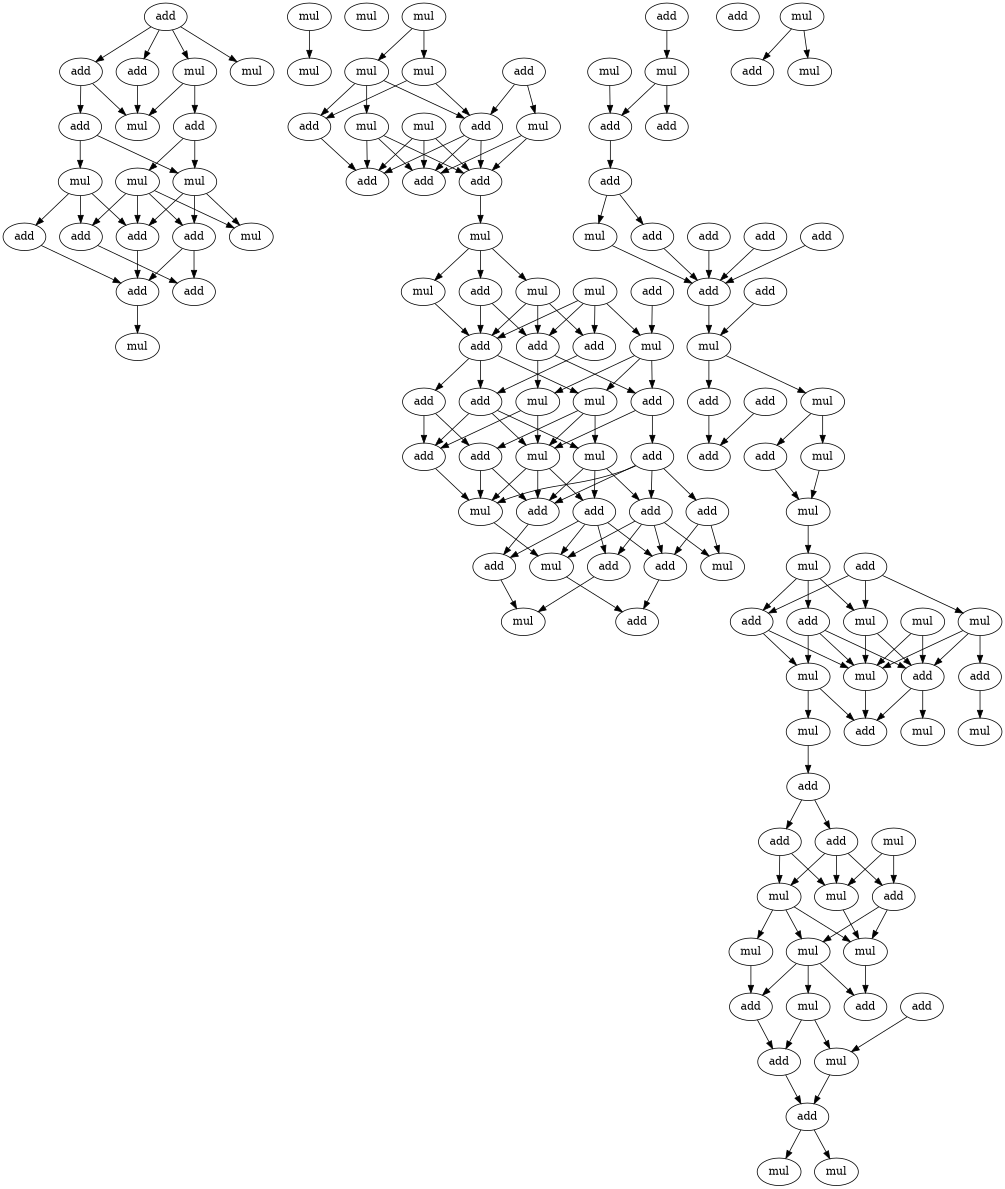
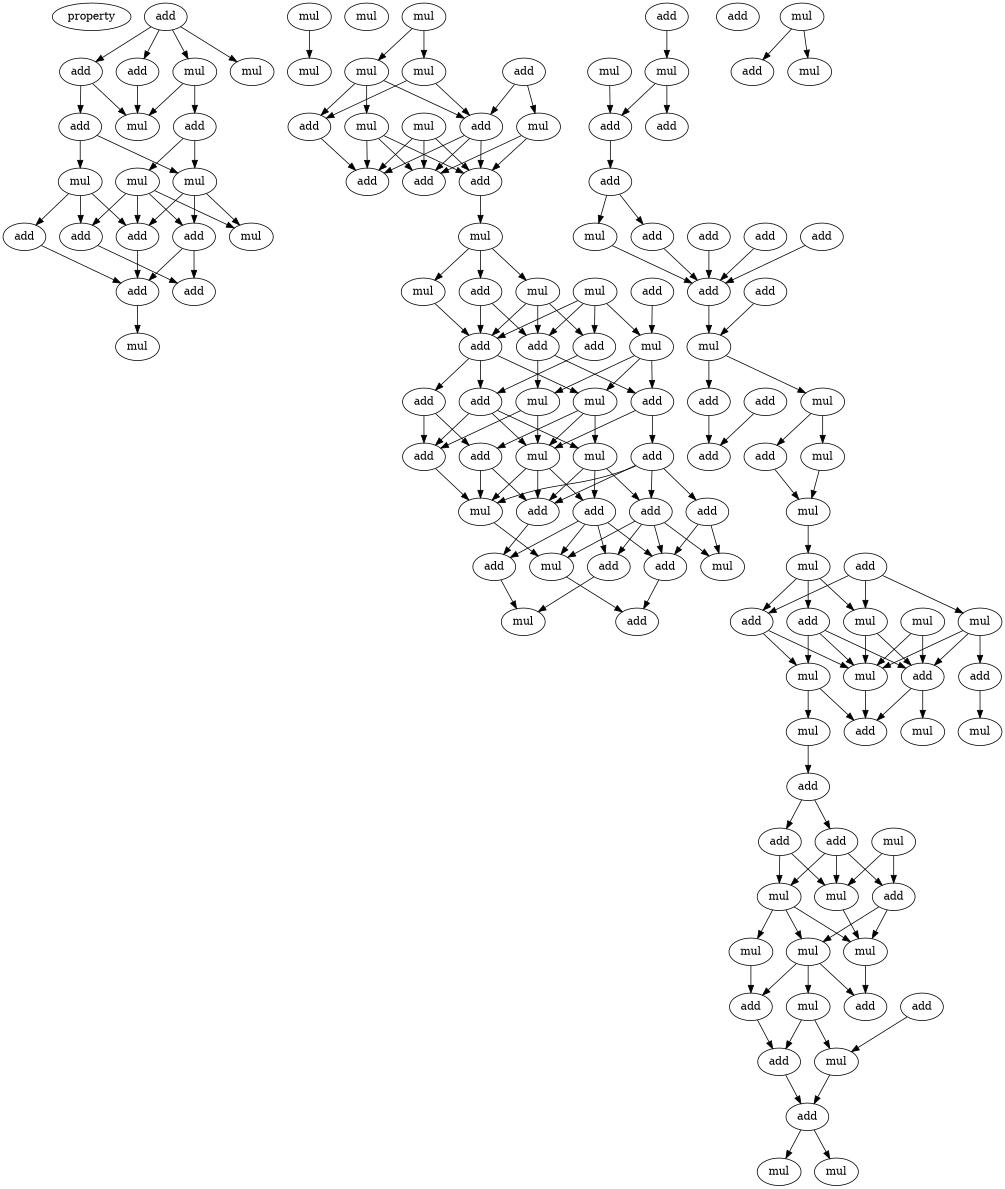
node "property": added
